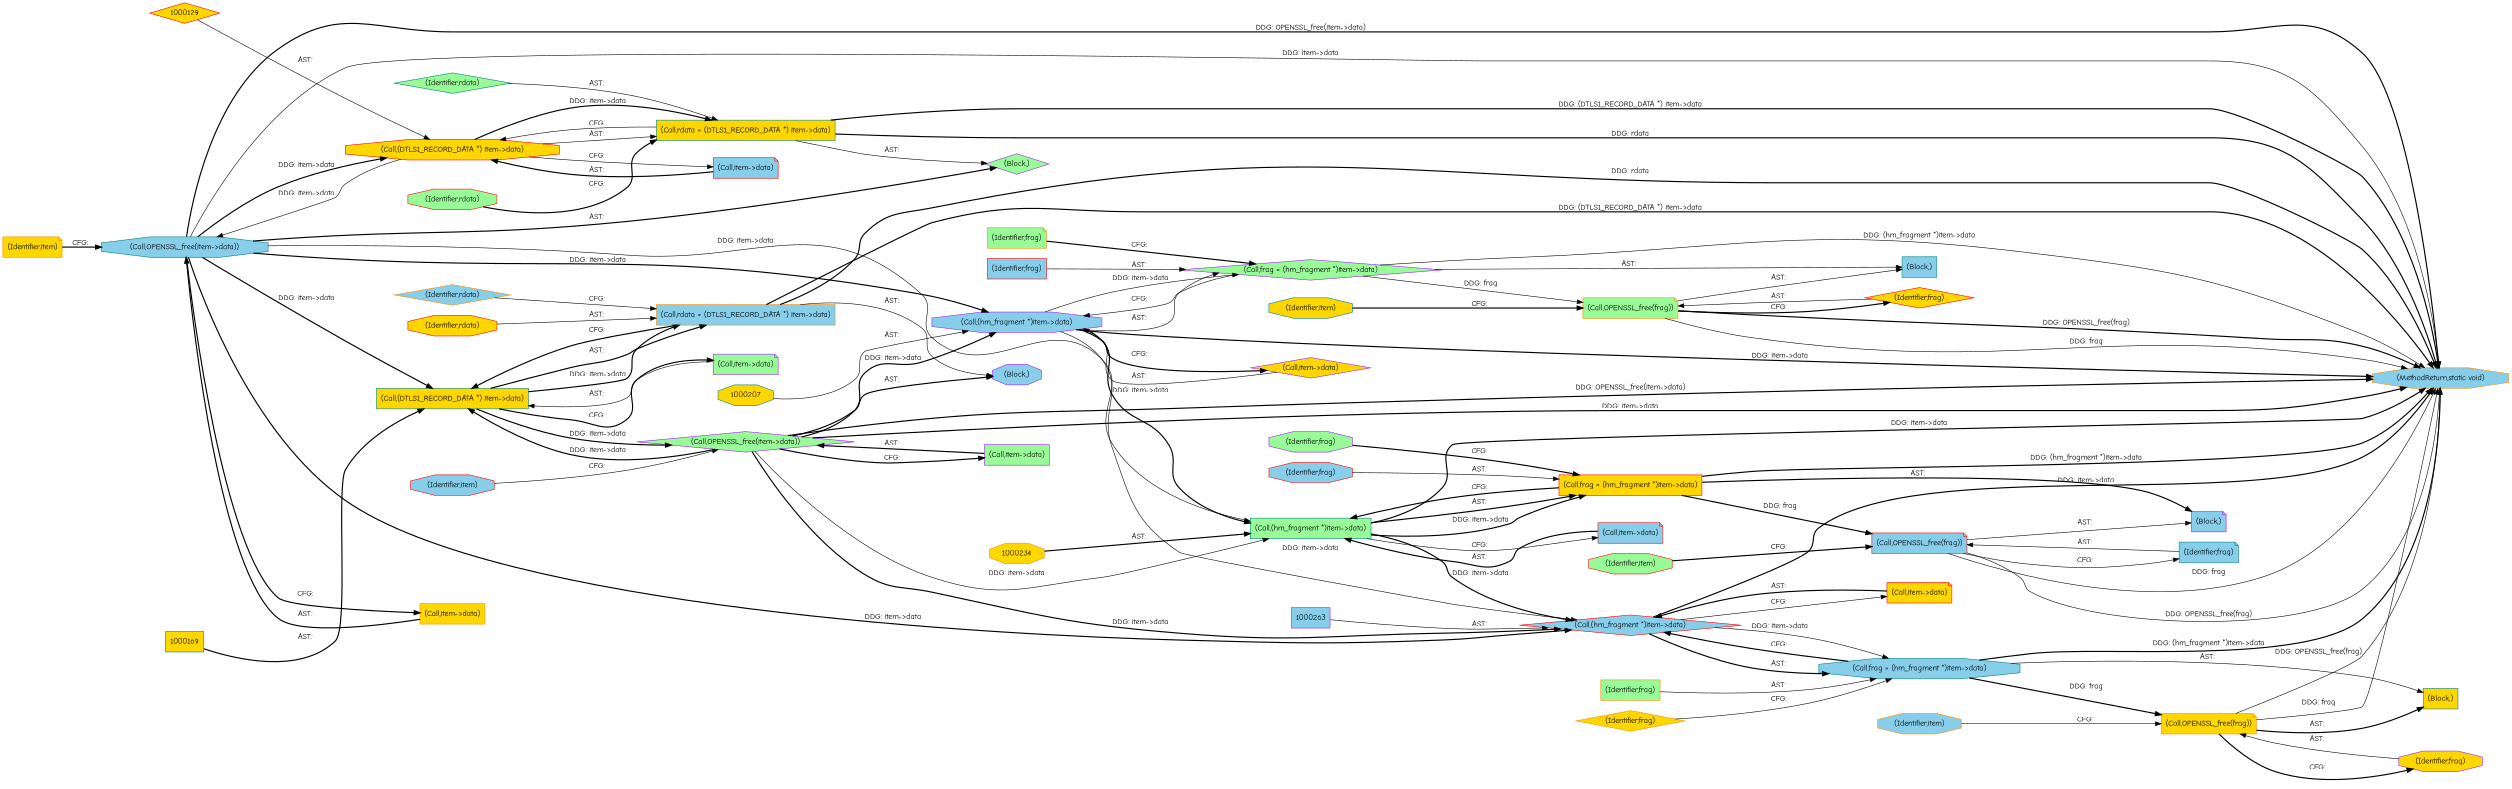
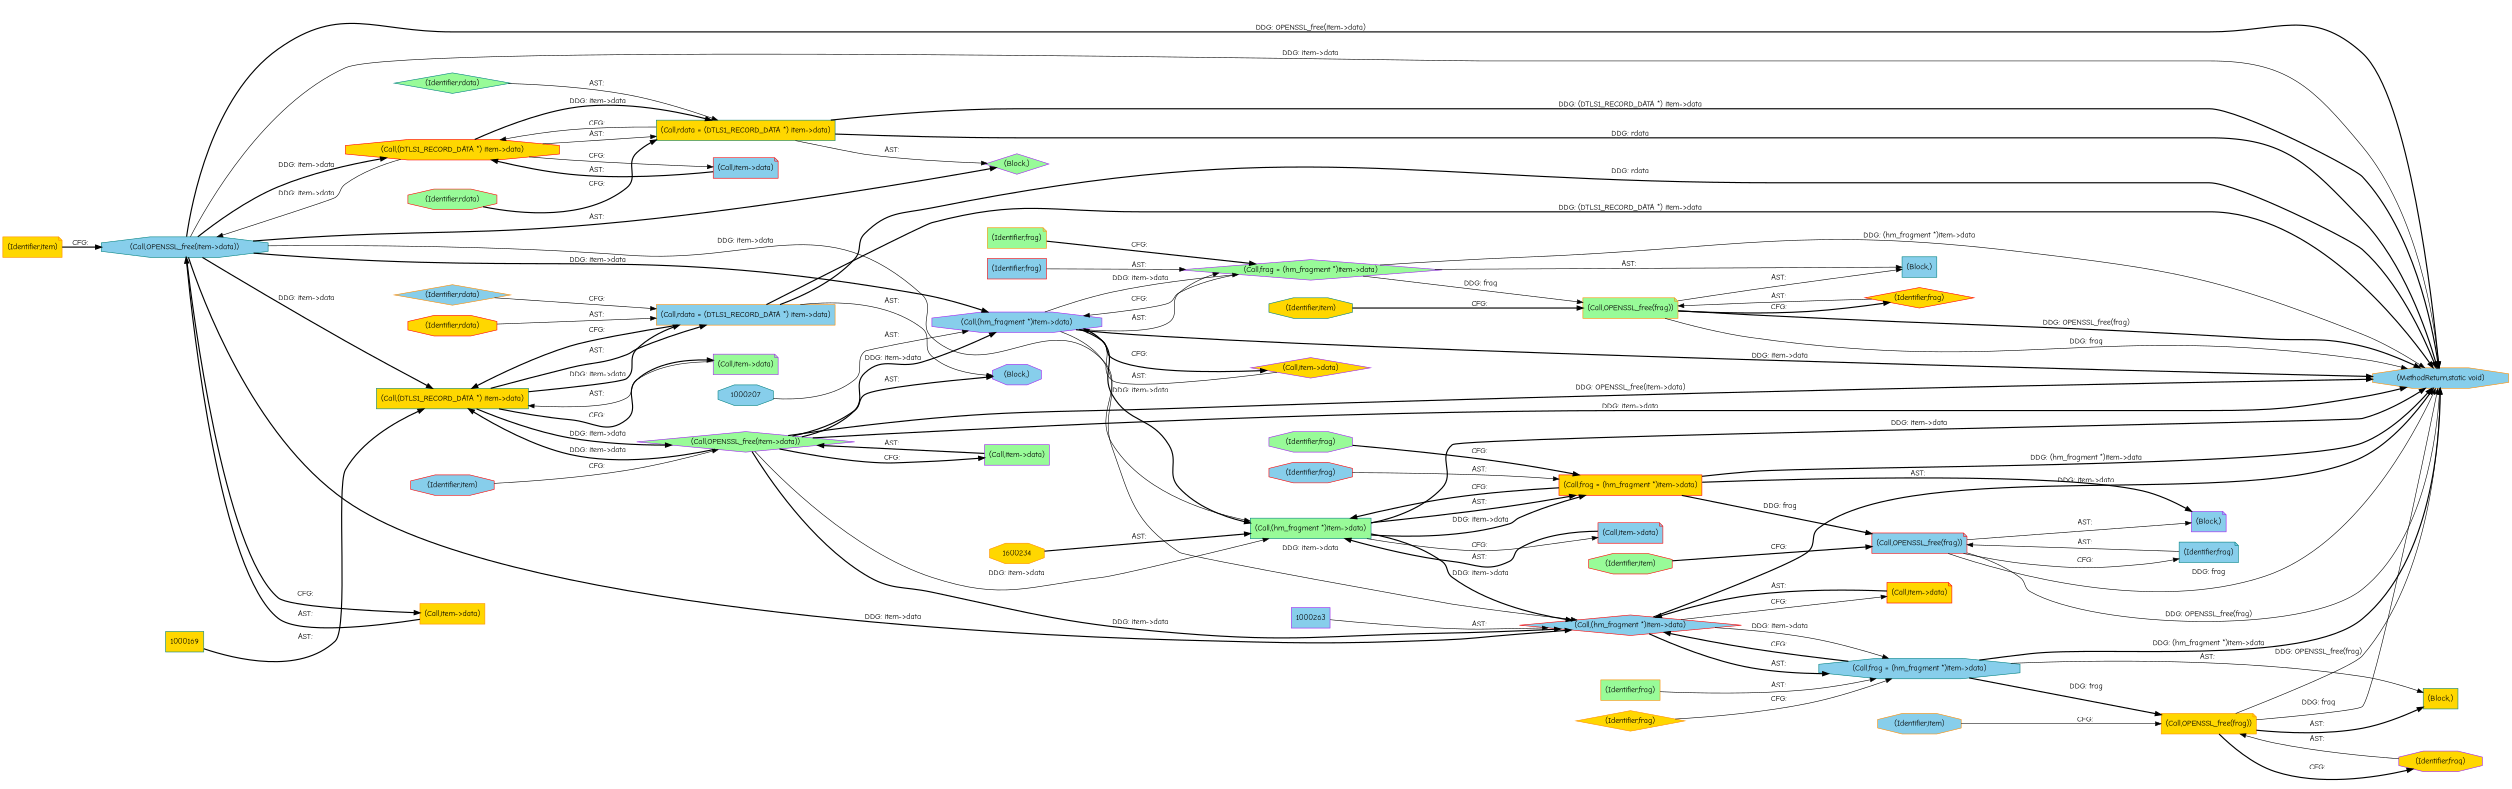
node "1000129": removed
node "1000207": fillcolor gold -> skyblue
node "1000234": label "1000234" -> "1600234"
